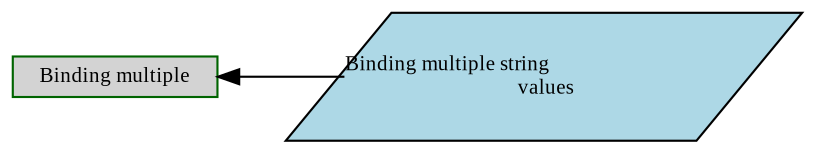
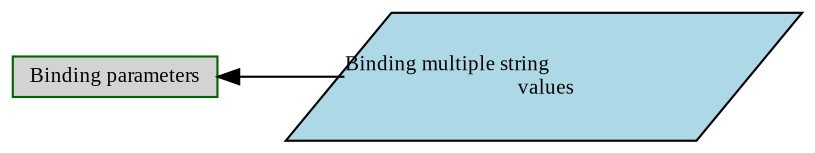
node "Binding multiple": label "Binding multiple" -> "Binding parameters"
